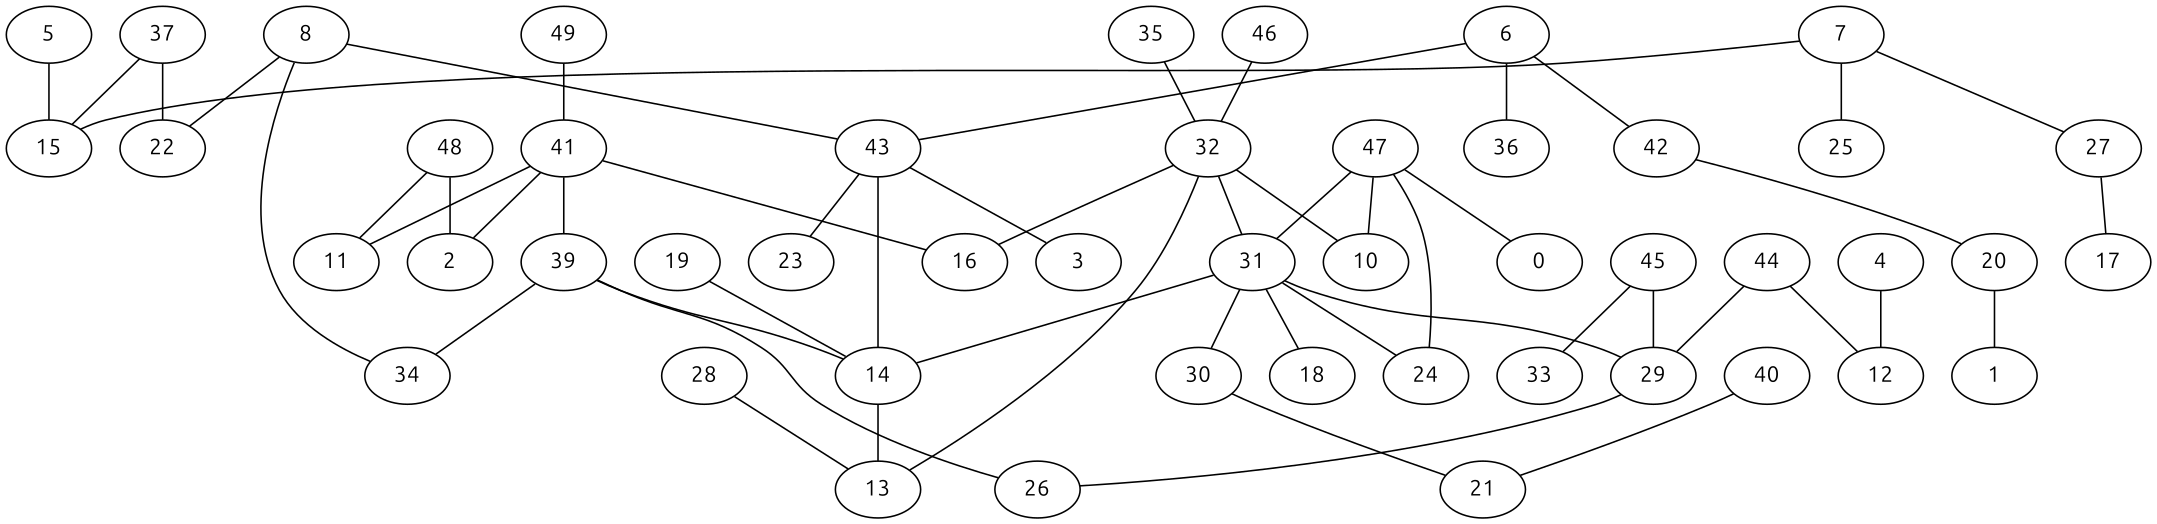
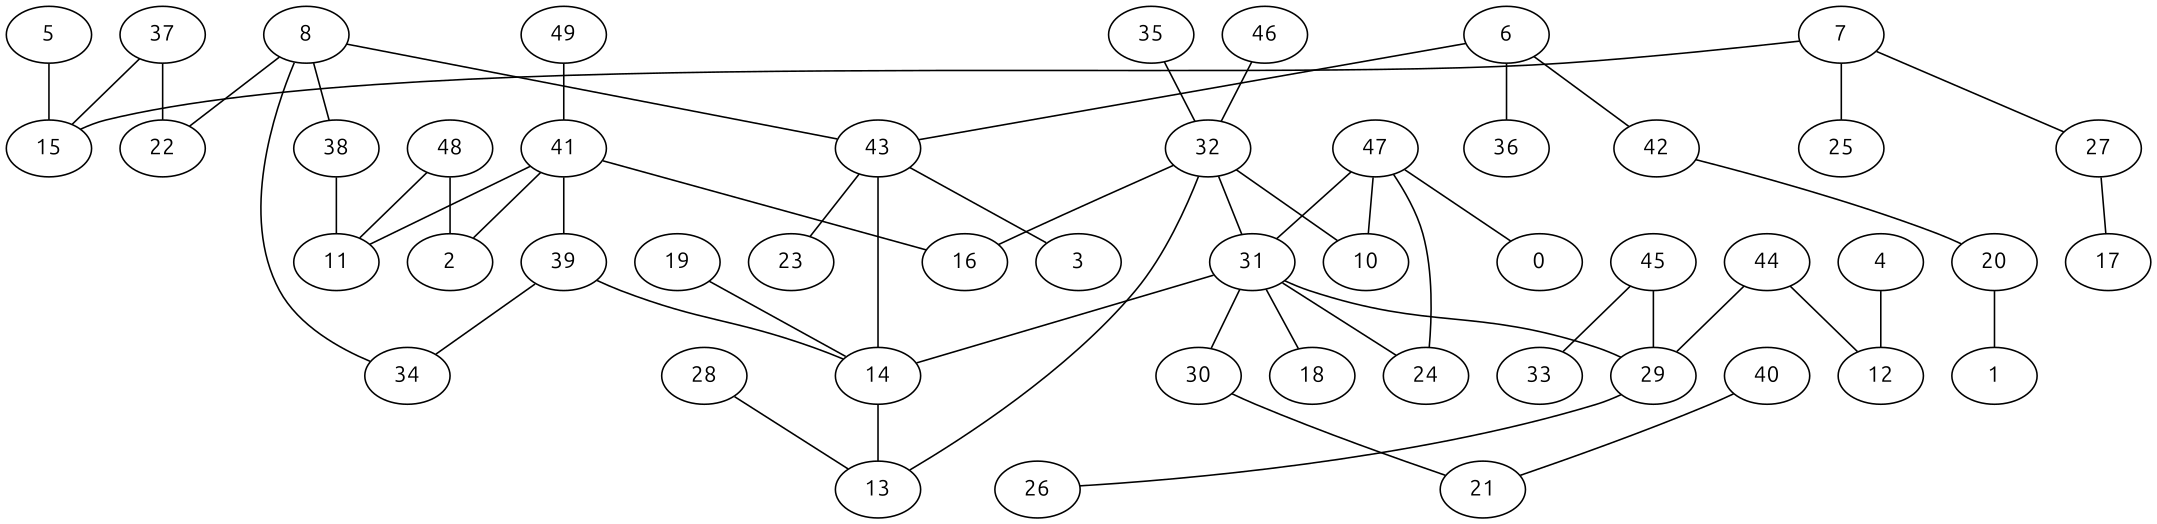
node "38": added
edge "39" -- "26": removed
